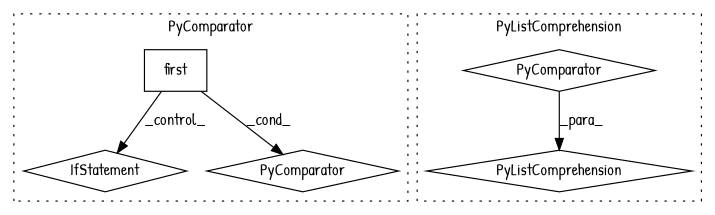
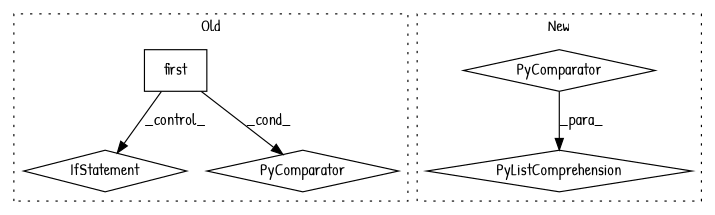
cluster "PyComparator": label "PyComparator" -> "Old"
cluster "PyListComprehension": label "PyListComprehension" -> "New"
